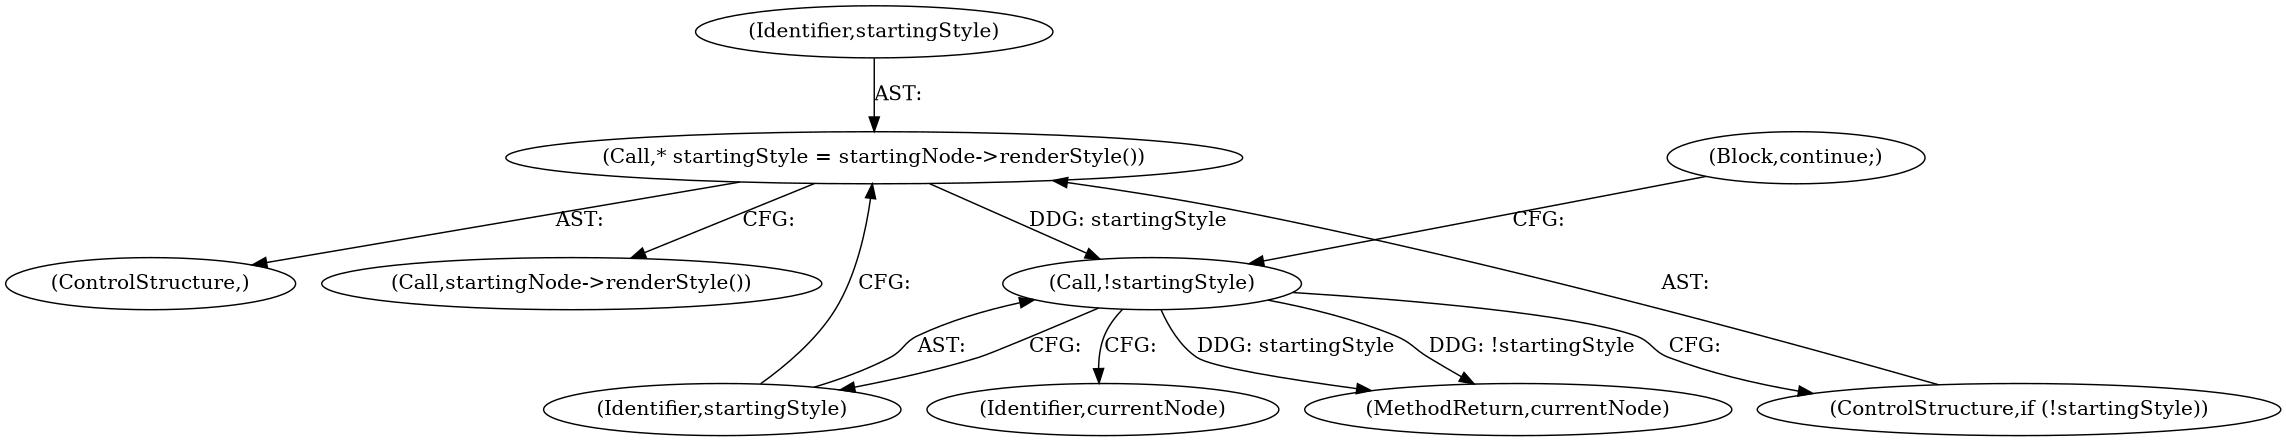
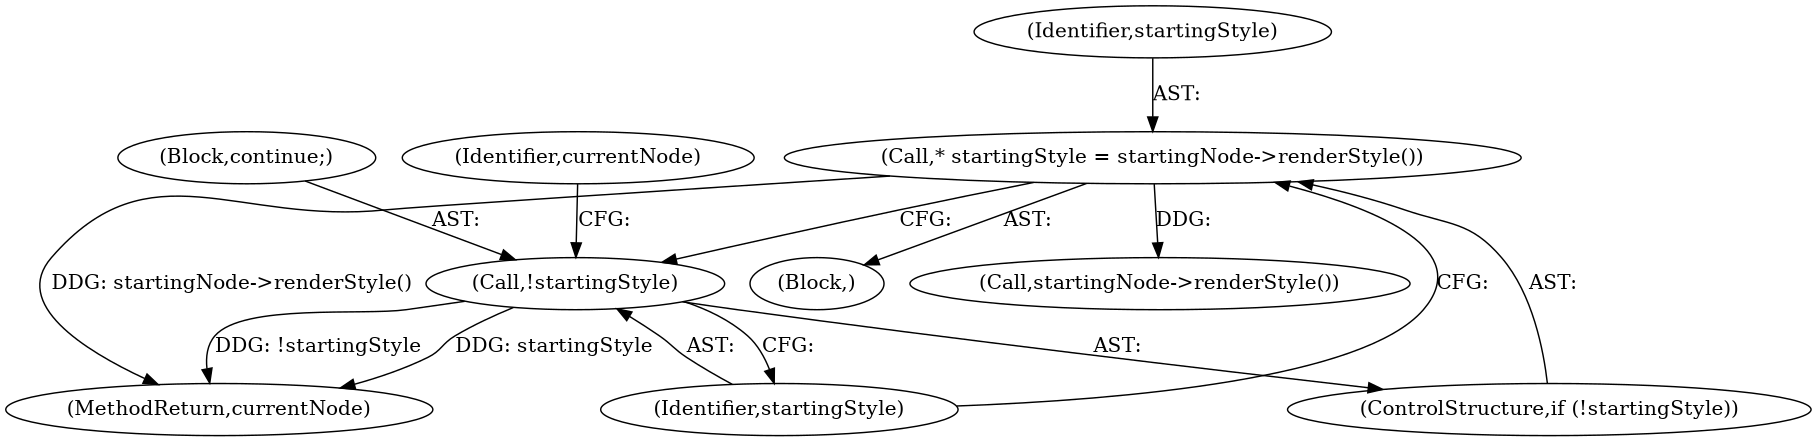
edge "(Call,* startingStyle = startingNode->renderStyle())" -> "(MethodReturn,currentNode)": added, label "DDG: startingNode->renderStyle()"
edge "(Call,* startingStyle = startingNode->renderStyle())" -> "(Call,startingNode->renderStyle())": label "CFG: " -> "DDG: "
edge "(Call,* startingStyle = startingNode->renderStyle())" -> "(Call,!startingStyle)": label "DDG: startingStyle" -> "CFG: "
edge "(Block,continue;)" -> "(Call,!startingStyle)": label "CFG: " -> "AST: "
node "(ControlStructure,)": label "(ControlStructure,)" -> "(Block,)"
edge "(Call,!startingStyle)" -> "(Identifier,currentNode)": reversed
edge "(Call,!startingStyle)" -> "(ControlStructure,if (!startingStyle))": label "CFG: " -> "AST: "
